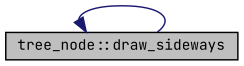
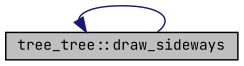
node "tree_node::draw_sideways": label "tree_node::draw_sideways" -> "tree_tree::draw_sideways"
